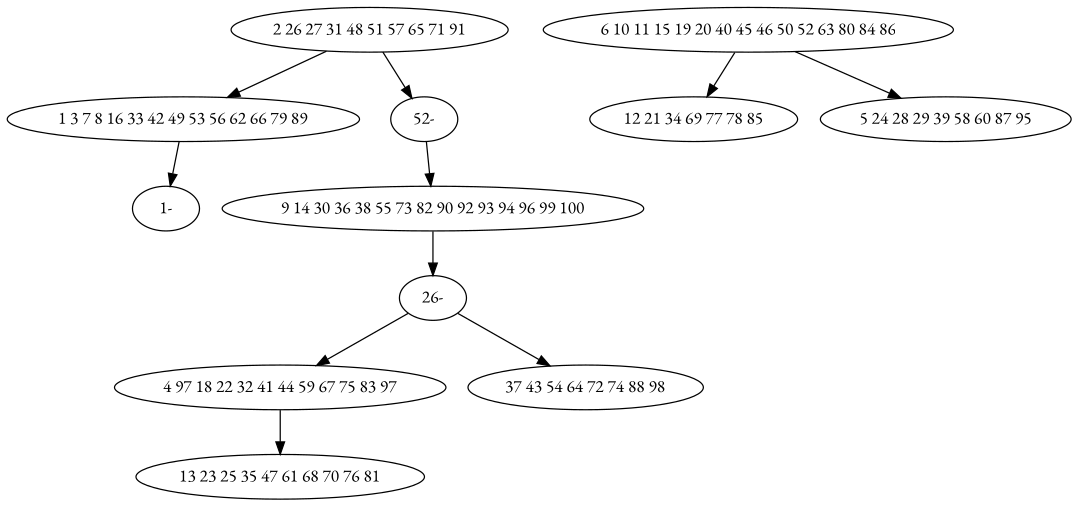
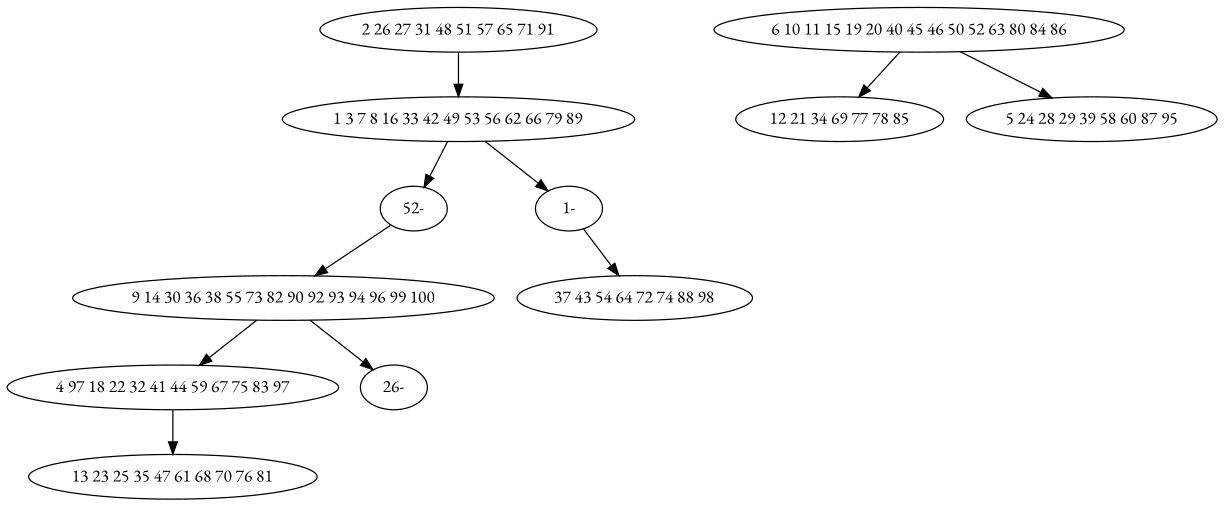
edge "2 26 27 31 48 51 57 65 71 91" -> "52-": now "1 3 7 8 16 33 42 49 53 56 62 66 79 89" -> "52-"
edge "26-" -> "4 97 18 22 32 41 44 59 67 75 83 97": now "9 14 30 36 38 55 73 82 90 92 93 94 96 99 100" -> "4 97 18 22 32 41 44 59 67 75 83 97"
edge "26-" -> "37 43 54 64 72 74 88 98": now "1-" -> "37 43 54 64 72 74 88 98"
